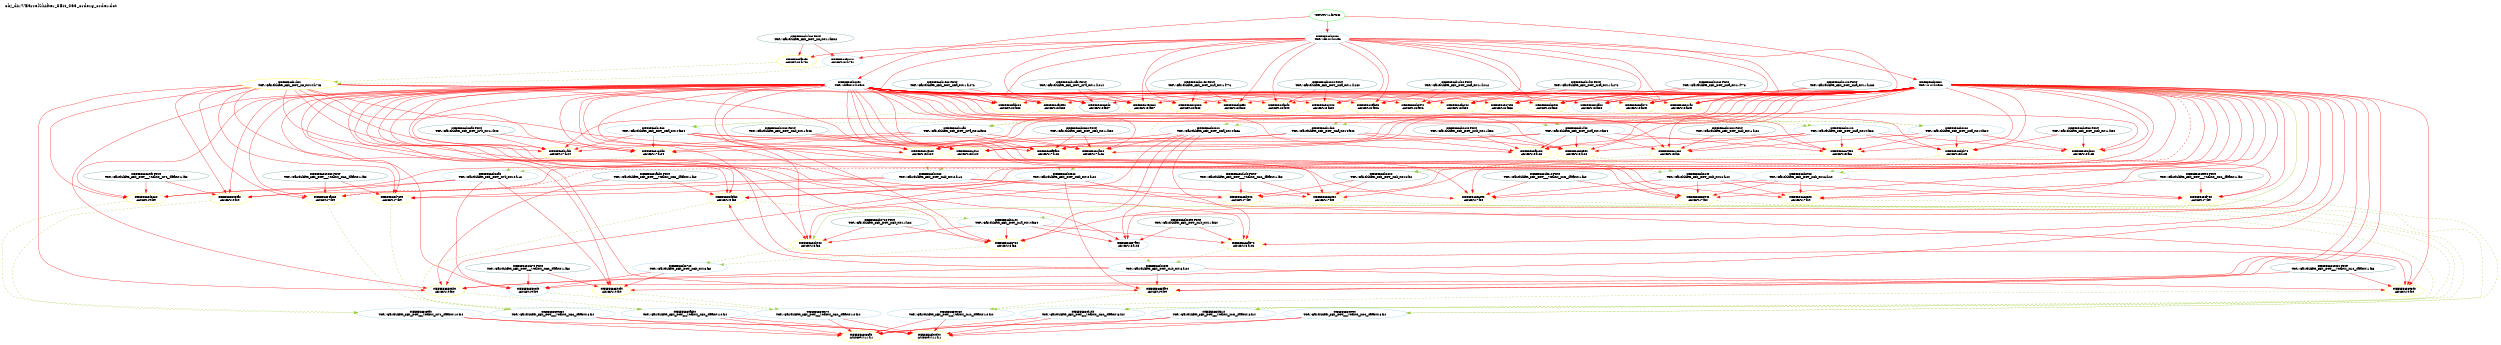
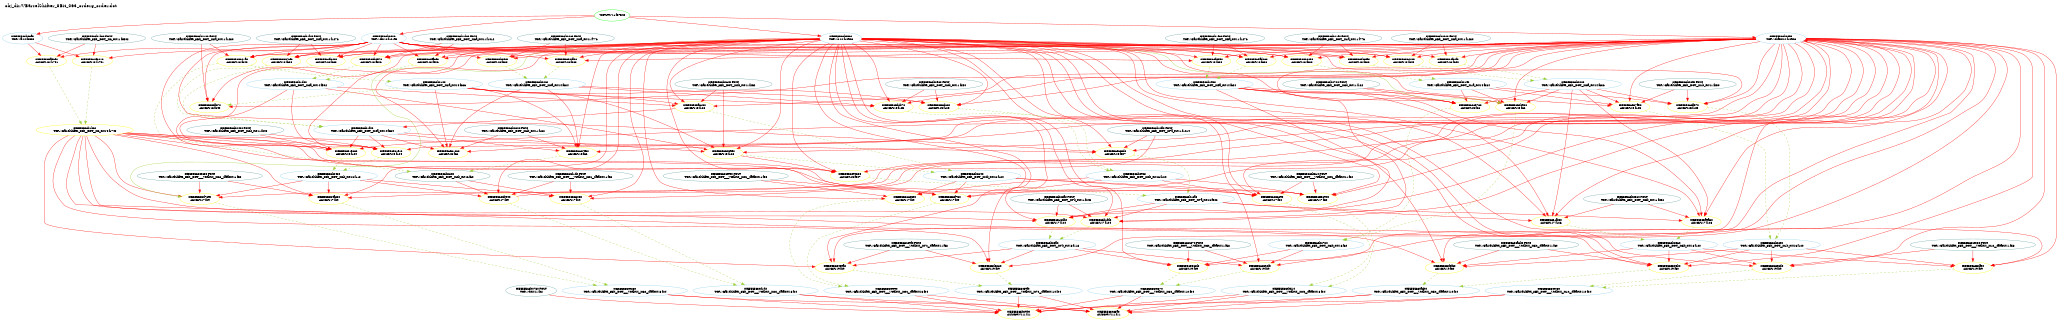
node "0x5555563b06a0 TOP->al r2 f3503": added
node "0x5555564e0410 ALWAYS r3 f1751": color skyblue -> yellow
edge "0x5555563b0400 TOP->din r2 f12193" -> "0x5555564fc2f0 ALWAYS r3 f640": removed
edge "0x5555563b04e0 TOP->shamt r2 f10923" -> "0x5555564e4830 ALWAYS r5 f507": now "0x5555565259e0 ALWAYS r5 f126" -> "0x5555564e4830 ALWAYS r5 f507"
node "0x5555565cc5d0 ALWAYS r5 f507": color CadetBlue -> yellow
node "0x55555650df00 ALWAYS r3 f388": color skyblue -> yellow
edge "0x5555565ca670 ALWAYS r3 f640" -> "0x5555563b2100 TOP->BarrelShifter_8Bit__DOT__m2a_out r4 f636": reversed
edge "0x5555563b1f40 TOP->BarrelShifter_8Bit__DOT__m4a_out r4 f634" -> "0x5555565ac150 ALWAYS r5 f126": reversed
edge "0x5555565318c0 ALWAYS r5 f66" -> "0x5555563b2800 TOP->BarrelShifter_8Bit__DOT__m2b_out r6 f60": now "0x5555565021a0 ALWAYS r3 f640" -> "0x5555563b2800 TOP->BarrelShifter_8Bit__DOT__m2b_out r6 f60"
edge "0x5555563b04e0 TOP->shamt r2 f10923" -> "0x5555566605e0 ALWAYS r7 f29": removed
edge "0x5555563b05c0 TOP->lr r2 f10923" -> "0x55555654a230 ALWAYS r7 f29": style dashed -> solid
edge "0x5555563b05c0 TOP->lr r2 f10923" -> "0x5555565d78e0 ALWAYS r7 f29": color red -> yellowGreen
edge "0x5555565d9f30 ALWAYS r9 f30" -> "0x5555563b21e0 TOP->BarrelShifter_8Bit__DOT__m1a_out r4 f384": now "0x5555565bcee0 ALWAYS r3 f388" -> "0x5555563b21e0 TOP->BarrelShifter_8Bit__DOT__m1a_out r4 f384"
node "0x555556537a90 ALWAYS r5 f125": color skyblue -> yellow
node "0x55555655ccd0 ALWAYS r9 f29": color skyblue -> yellow
node "0x5555563b0780 POST TOP->dout r1 f22": added
